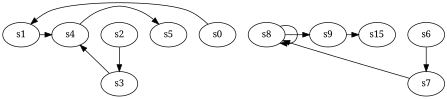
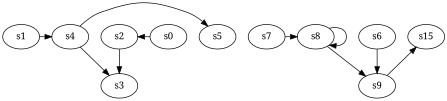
edge "s0" -> "s1": now "s0" -> "s2"
edge "s6" -> "s7": now "s6" -> "s9"
edge "s3" -> "s4": reversed
